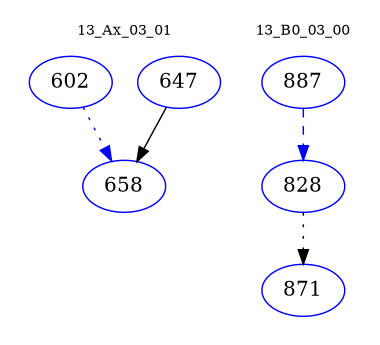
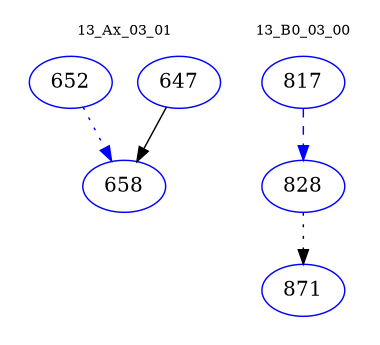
node "602": label "602" -> "652"
node "887": label "887" -> "817"
